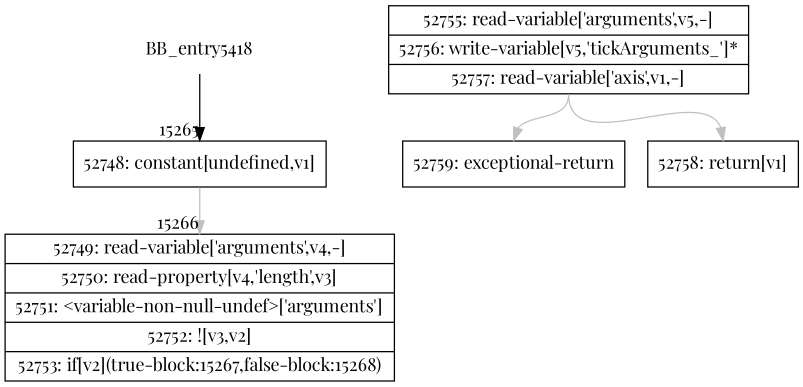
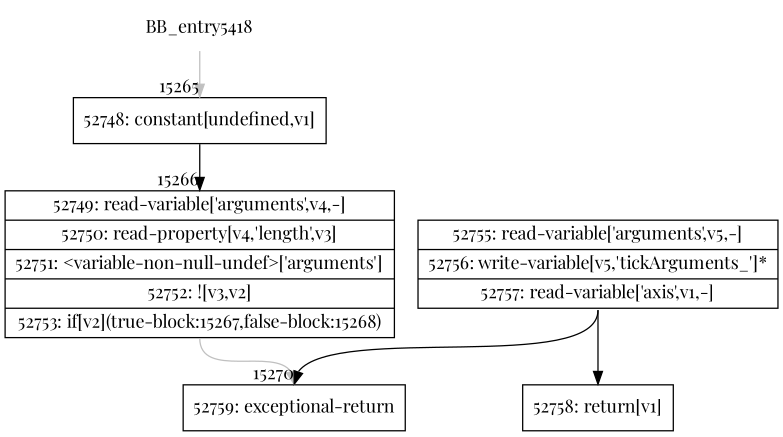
edge "BB_entry5418" -> "52748: constant[undefined,v1]": color black -> gray
edge "52755: read-variable['arguments',v5,-]" -> "52759: exceptional-return": color gray -> black
edge "52755: read-variable['arguments',v5,-]" -> "52758: return[v1]": color gray -> black
edge "52748: constant[undefined,v1]" -> "52749: read-variable['arguments',v4,-]": color gray -> black
edge "52749: read-variable['arguments',v4,-]" -> "52759: exceptional-return": added
